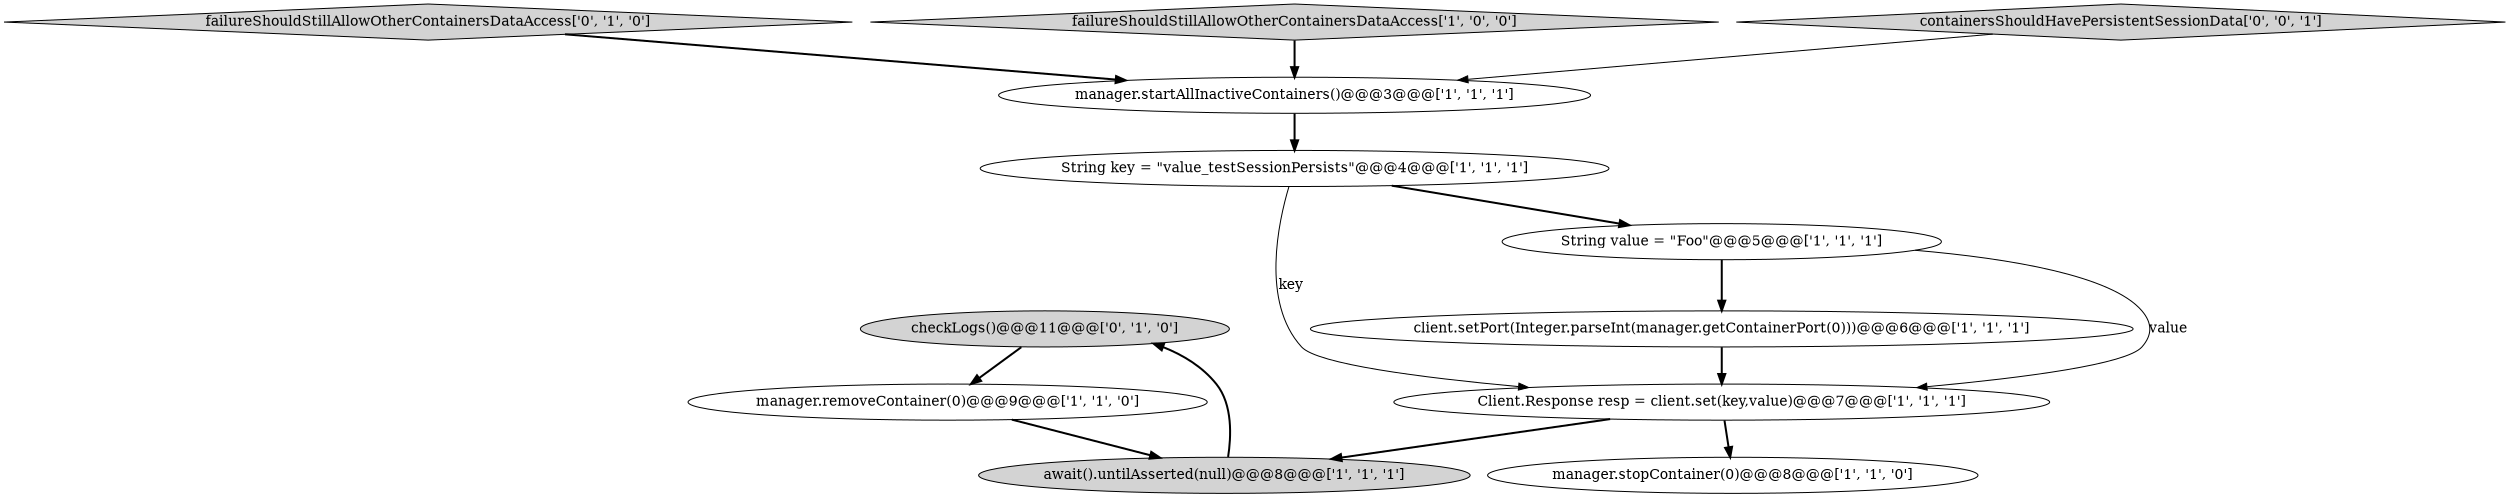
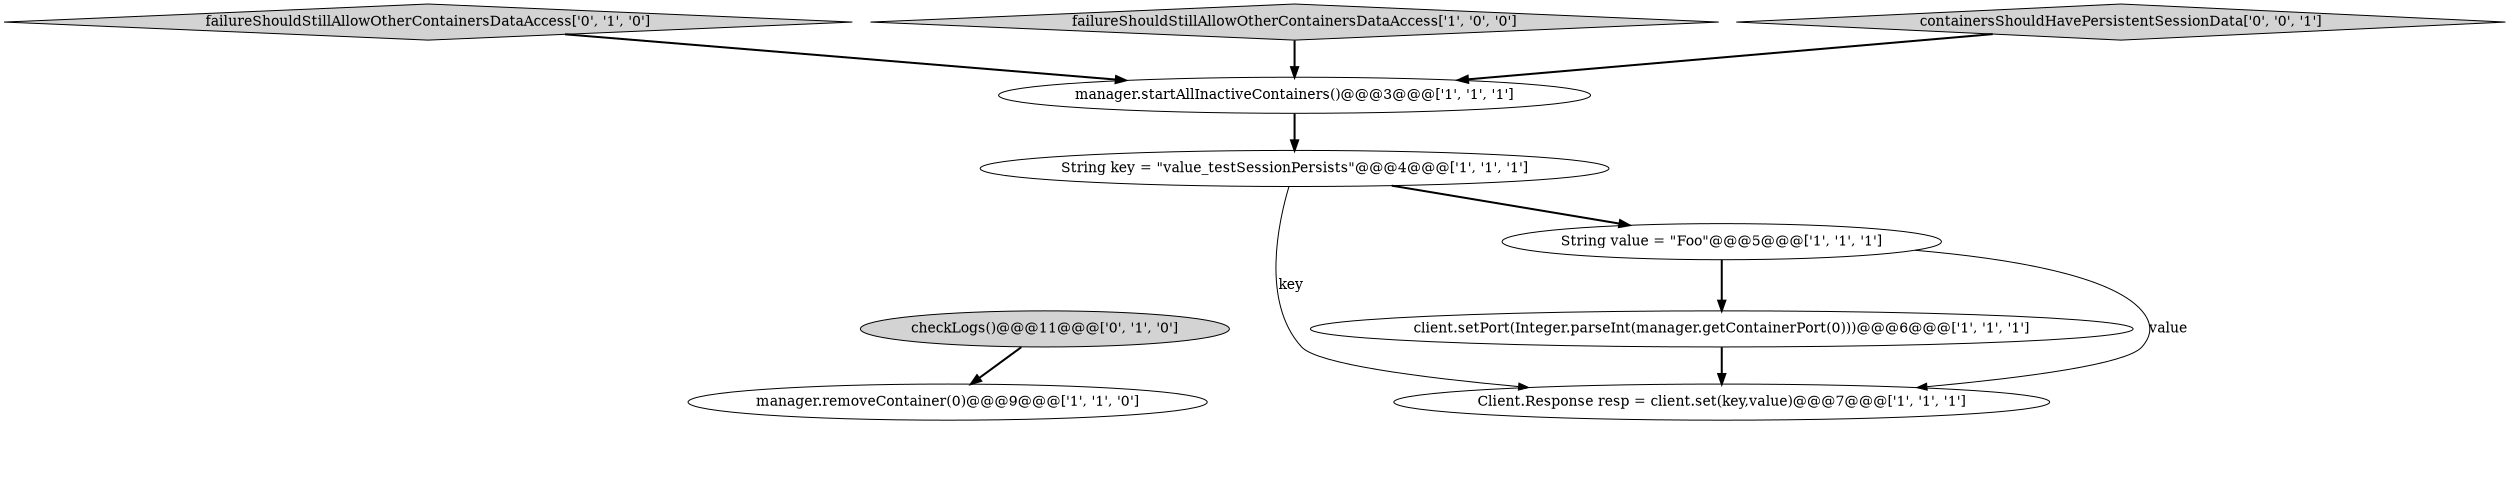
edge "containersShouldHavePersistentSessionData['0', '0', '1']" -> "manager.startAllInactiveContainers()@@@3@@@['1', '1', '1']": style solid -> bold
node "await().untilAsserted(null)@@@8@@@['1', '1', '1']": removed
node "manager.stopContainer(0)@@@8@@@['1', '1', '0']": removed
